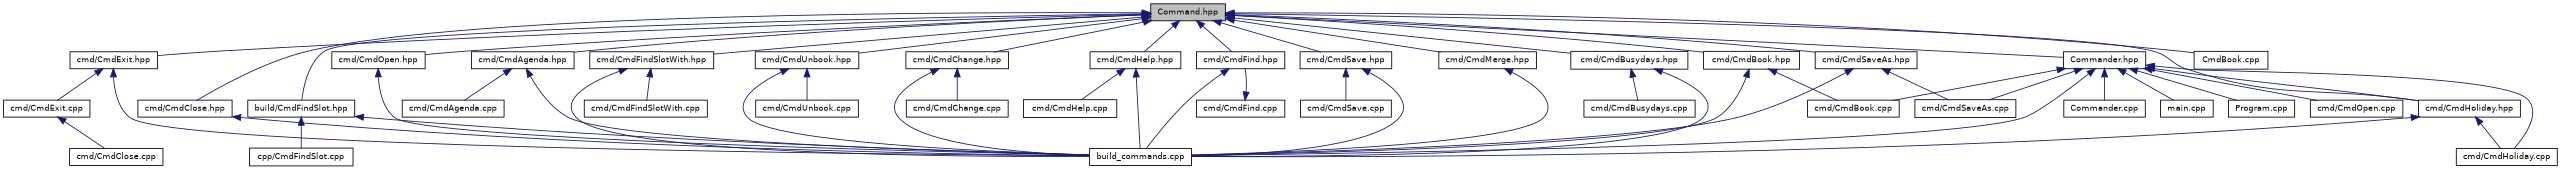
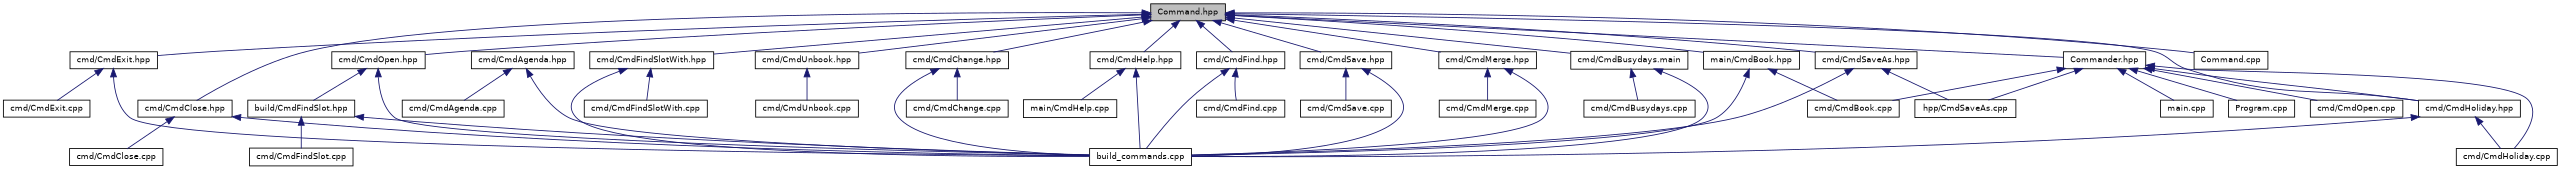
edge "build/CmdFindSlot.hpp" -> "Command.hpp": now "build/CmdFindSlot.hpp" -> "cmd/CmdOpen.hpp"
edge "cmd/CmdAgenda.hpp" -> "Command.hpp": removed
node "cmd/CmdBusydays.hpp": label "cmd/CmdBusydays.hpp" -> "cmd/CmdBusydays.main"
node "cmd/CmdBook.hpp": label "cmd/CmdBook.hpp" -> "main/CmdBook.hpp"
node "CmdBook.cpp": label "CmdBook.cpp" -> "Command.cpp"
edge "cmd/CmdFind.hpp" -> "cmd/CmdFind.cpp": reversed
node "cmd/CmdHelp.cpp": label "cmd/CmdHelp.cpp" -> "main/CmdHelp.cpp"
node "cmd/CmdMerge.cpp": added
node "cmd/CmdSaveAs.cpp": label "cmd/CmdSaveAs.cpp" -> "hpp/CmdSaveAs.cpp"
node "Commander.cpp": removed
edge "cmd/CmdClose.cpp" -> "cmd/CmdExit.cpp": now "cmd/CmdClose.cpp" -> "cmd/CmdClose.hpp"
edge "build_commands.cpp" -> "cmd/CmdUnbook.hpp": removed
edge "build_commands.cpp" -> "Commander.hpp": removed
node "cpp/CmdFindSlot.cpp": label "cpp/CmdFindSlot.cpp" -> "cmd/CmdFindSlot.cpp"
